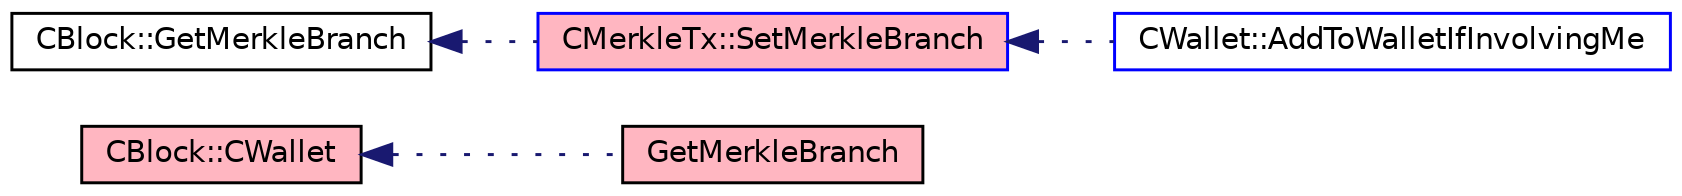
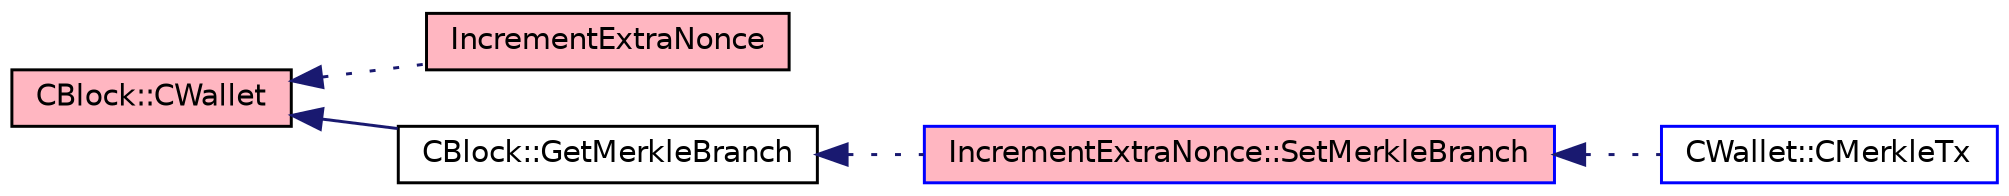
node "CMerkleTx::SetMerkleBranch": label "CMerkleTx::SetMerkleBranch" -> "IncrementExtraNonce::SetMerkleBranch"
node "CWallet::AddToWalletIfInvolvingMe": label "CWallet::AddToWalletIfInvolvingMe" -> "CWallet::CMerkleTx"
edge "CBlock::GetMerkleBranch" -> "CBlock::CWallet": added
node "GetMerkleBranch": label "GetMerkleBranch" -> "IncrementExtraNonce"
